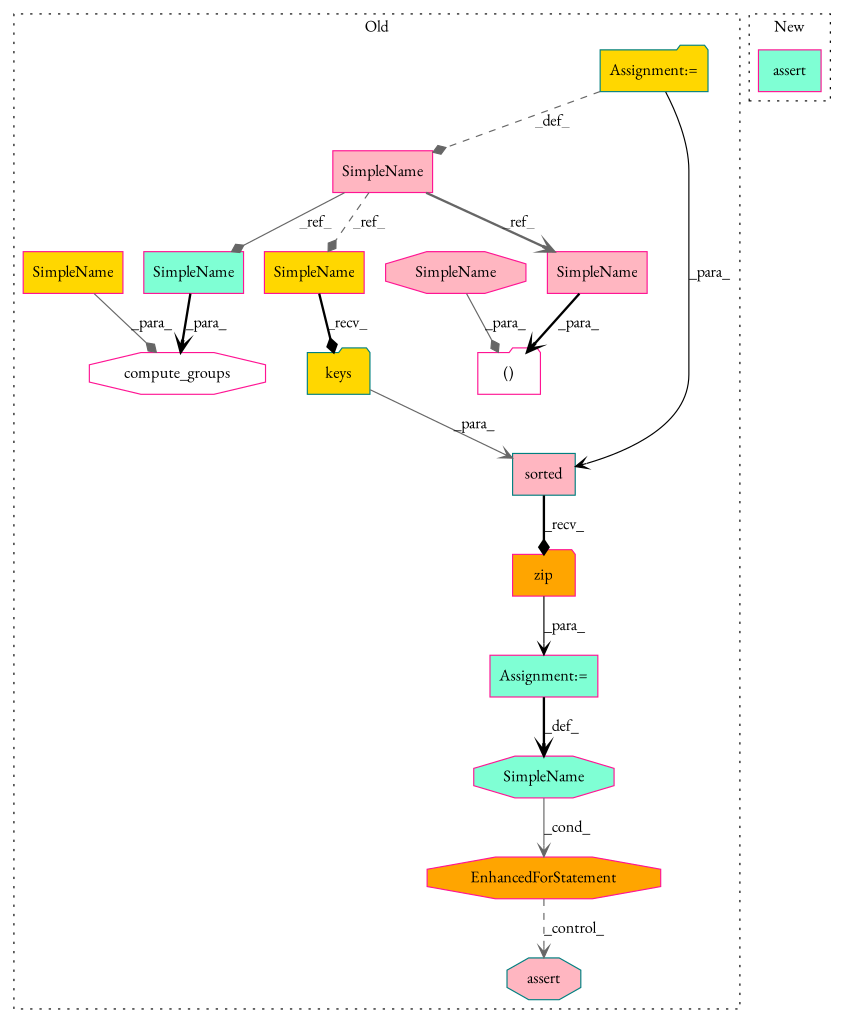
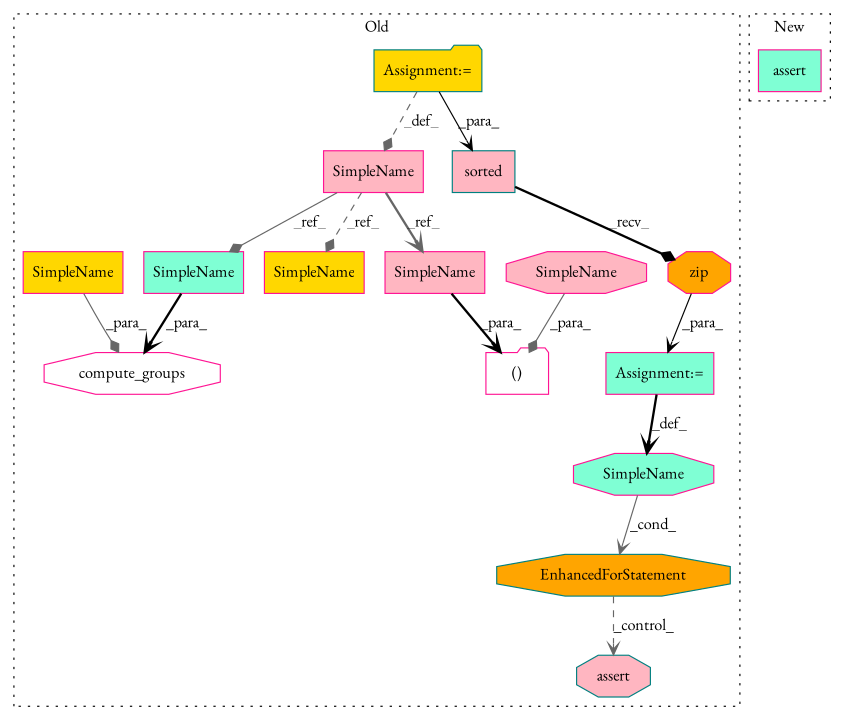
node "keys": removed
node "zip": shape folder -> octagon
node "EnhancedForStatement": color deeppink -> teal
